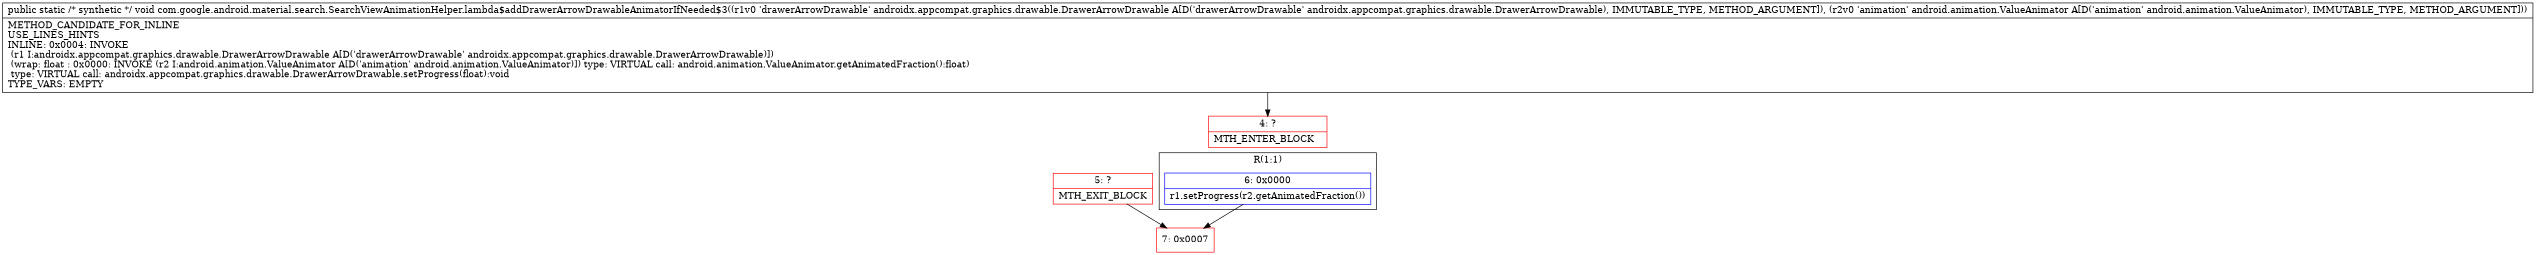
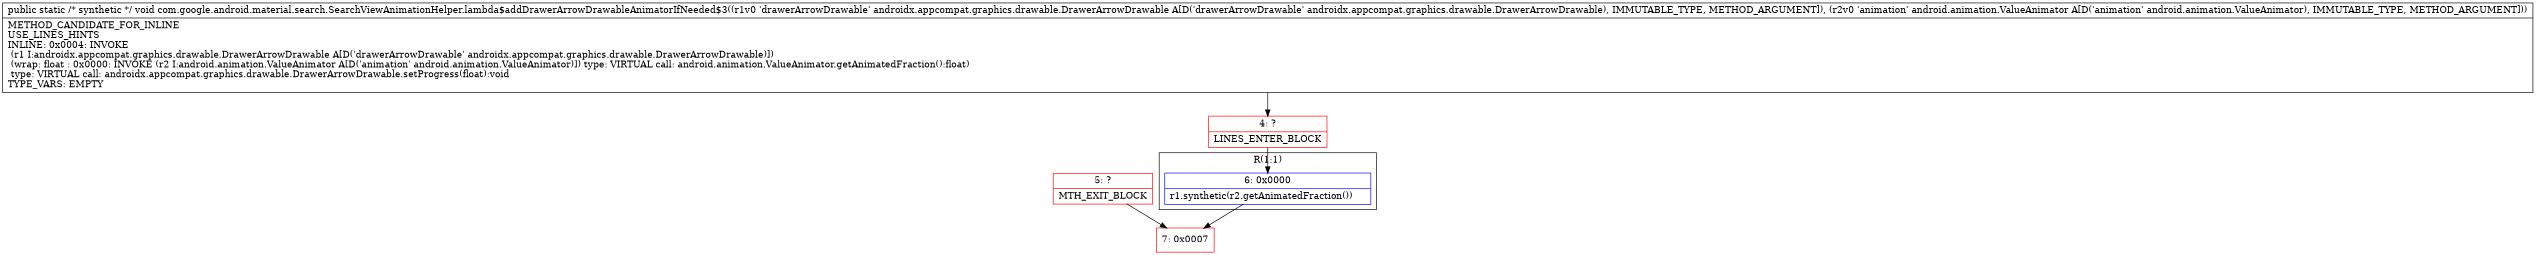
node "4: ?": text "MTH_ENTER_BLOCK" -> "LINES_ENTER_BLOCK"
edge "4: ?" -> "6: 0x0000": added
node "6: 0x0000": text "r1.setProgress(r2.getAnimatedFraction())" -> "r1.synthetic(r2.getAnimatedFraction())"
